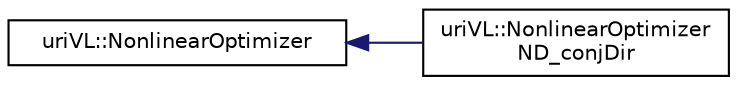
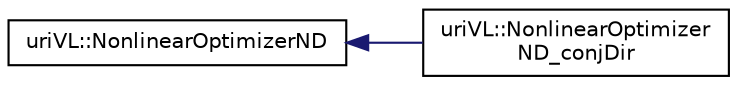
node "uriVL::NonlinearOptimizer": label "uriVL::NonlinearOptimizer" -> "uriVL::NonlinearOptimizerND"
